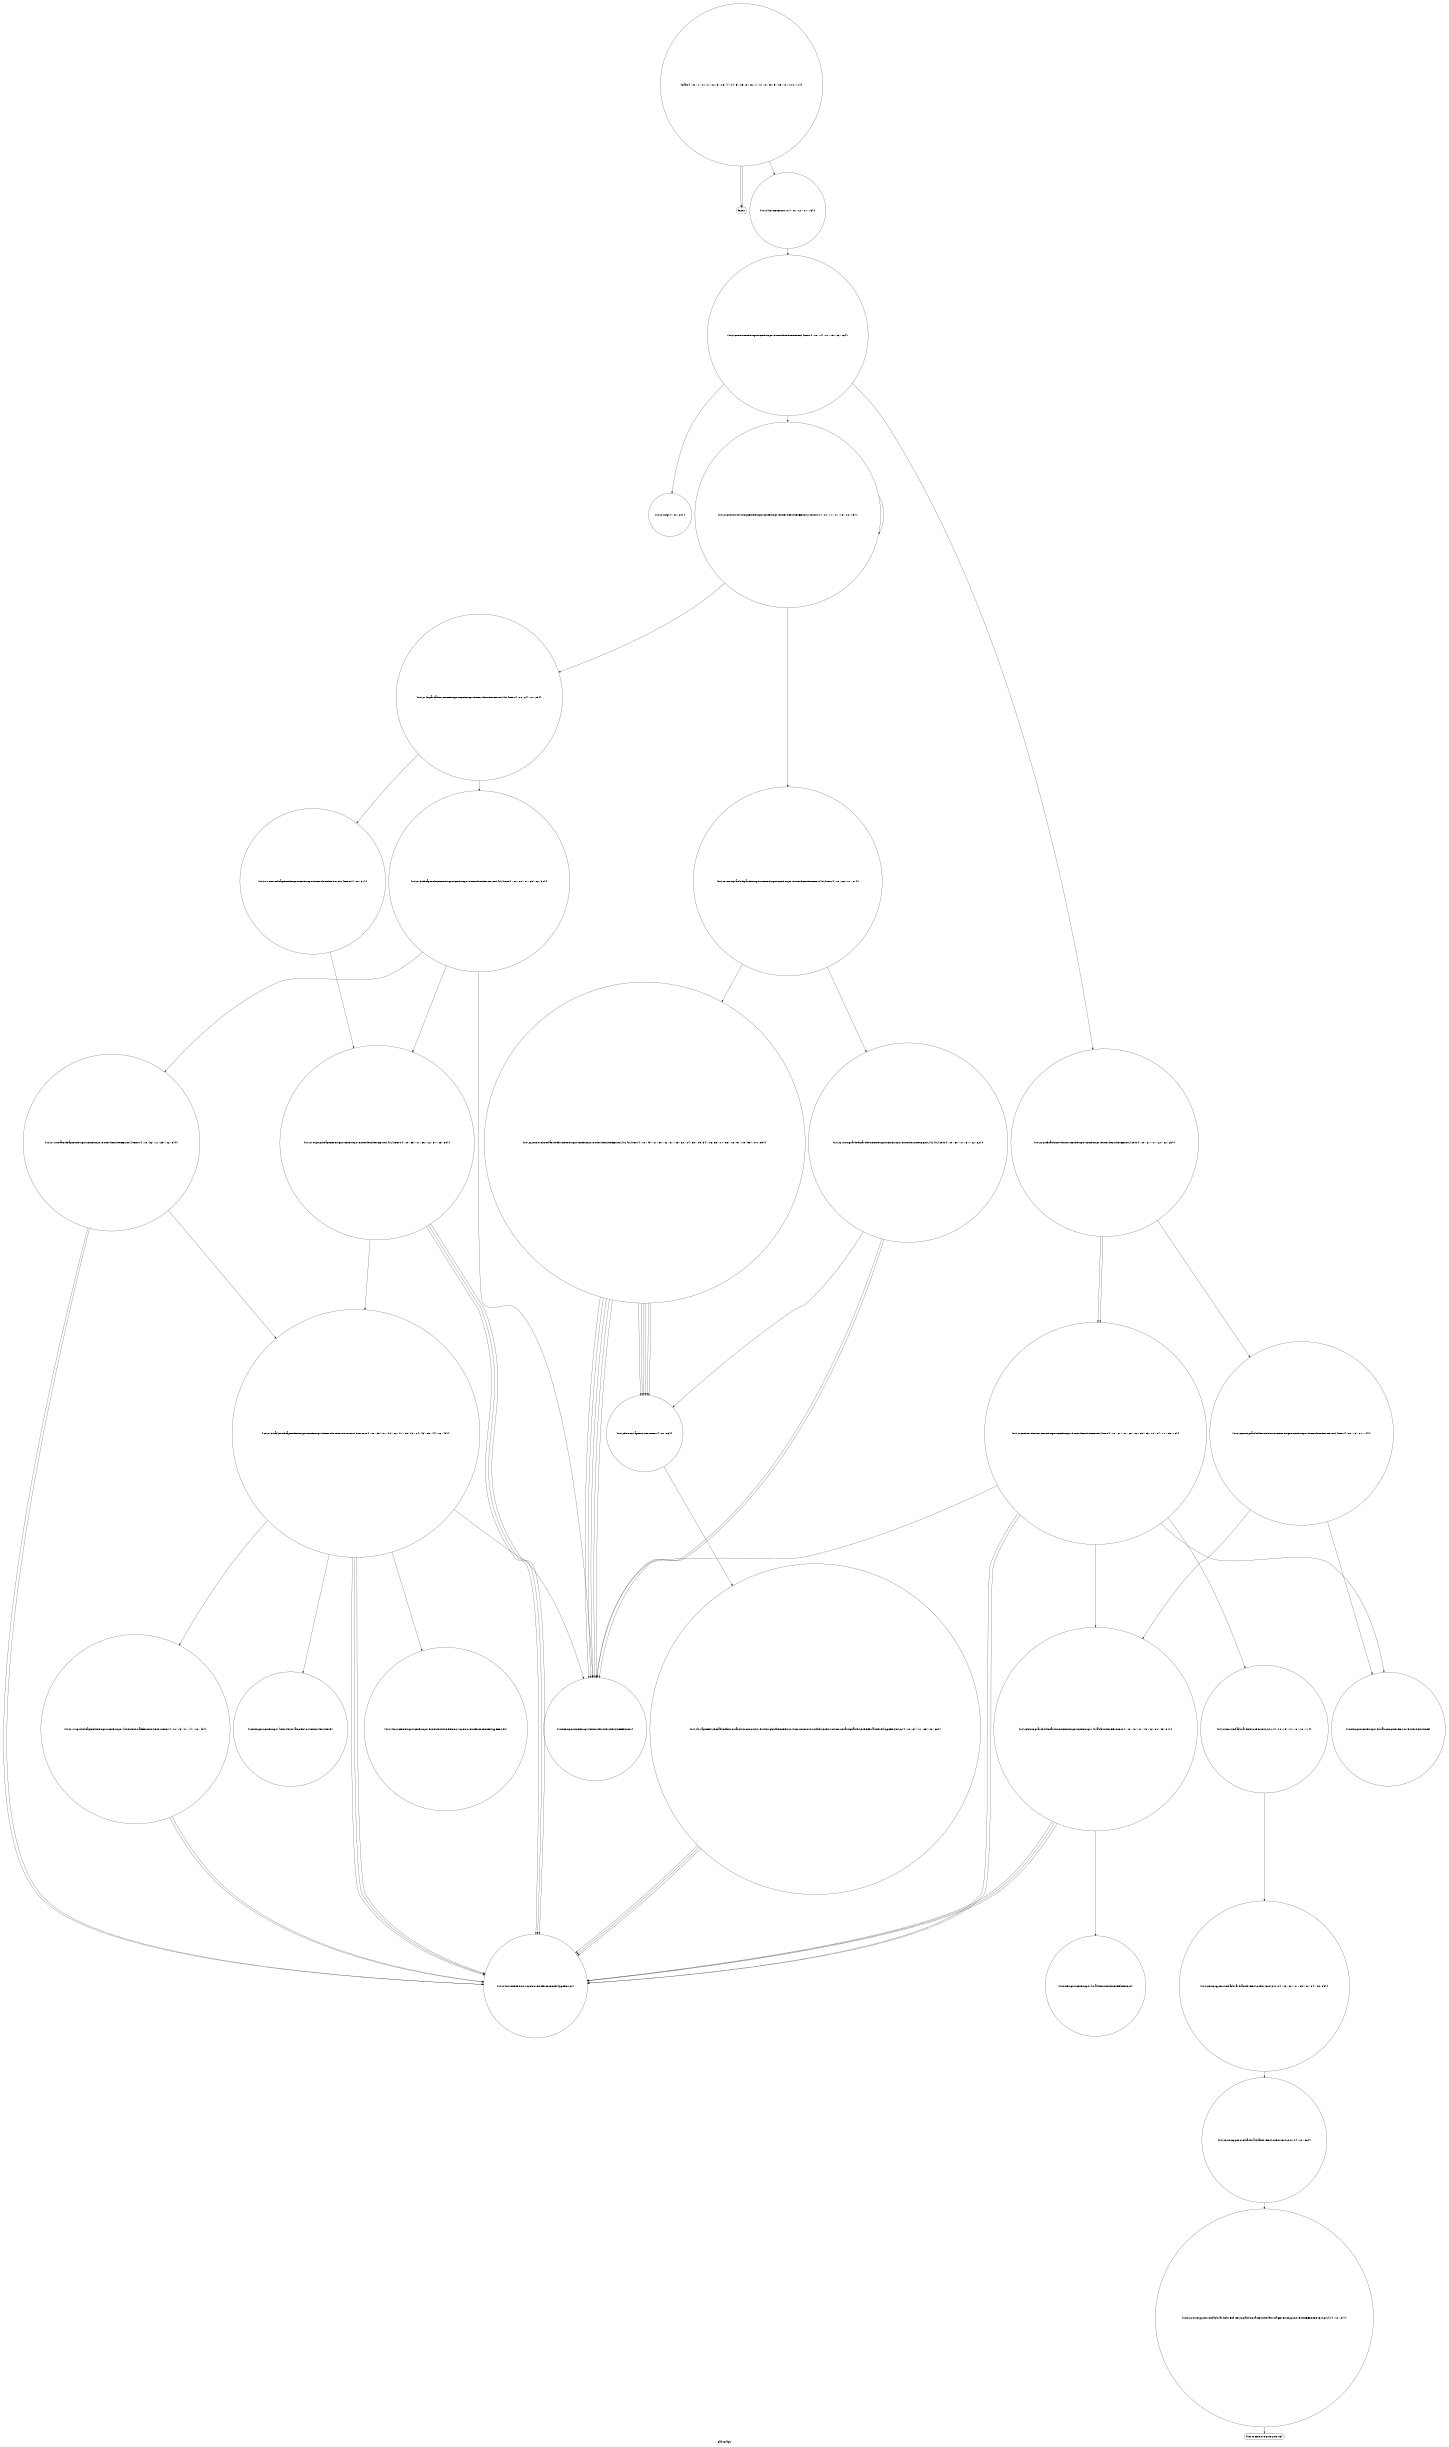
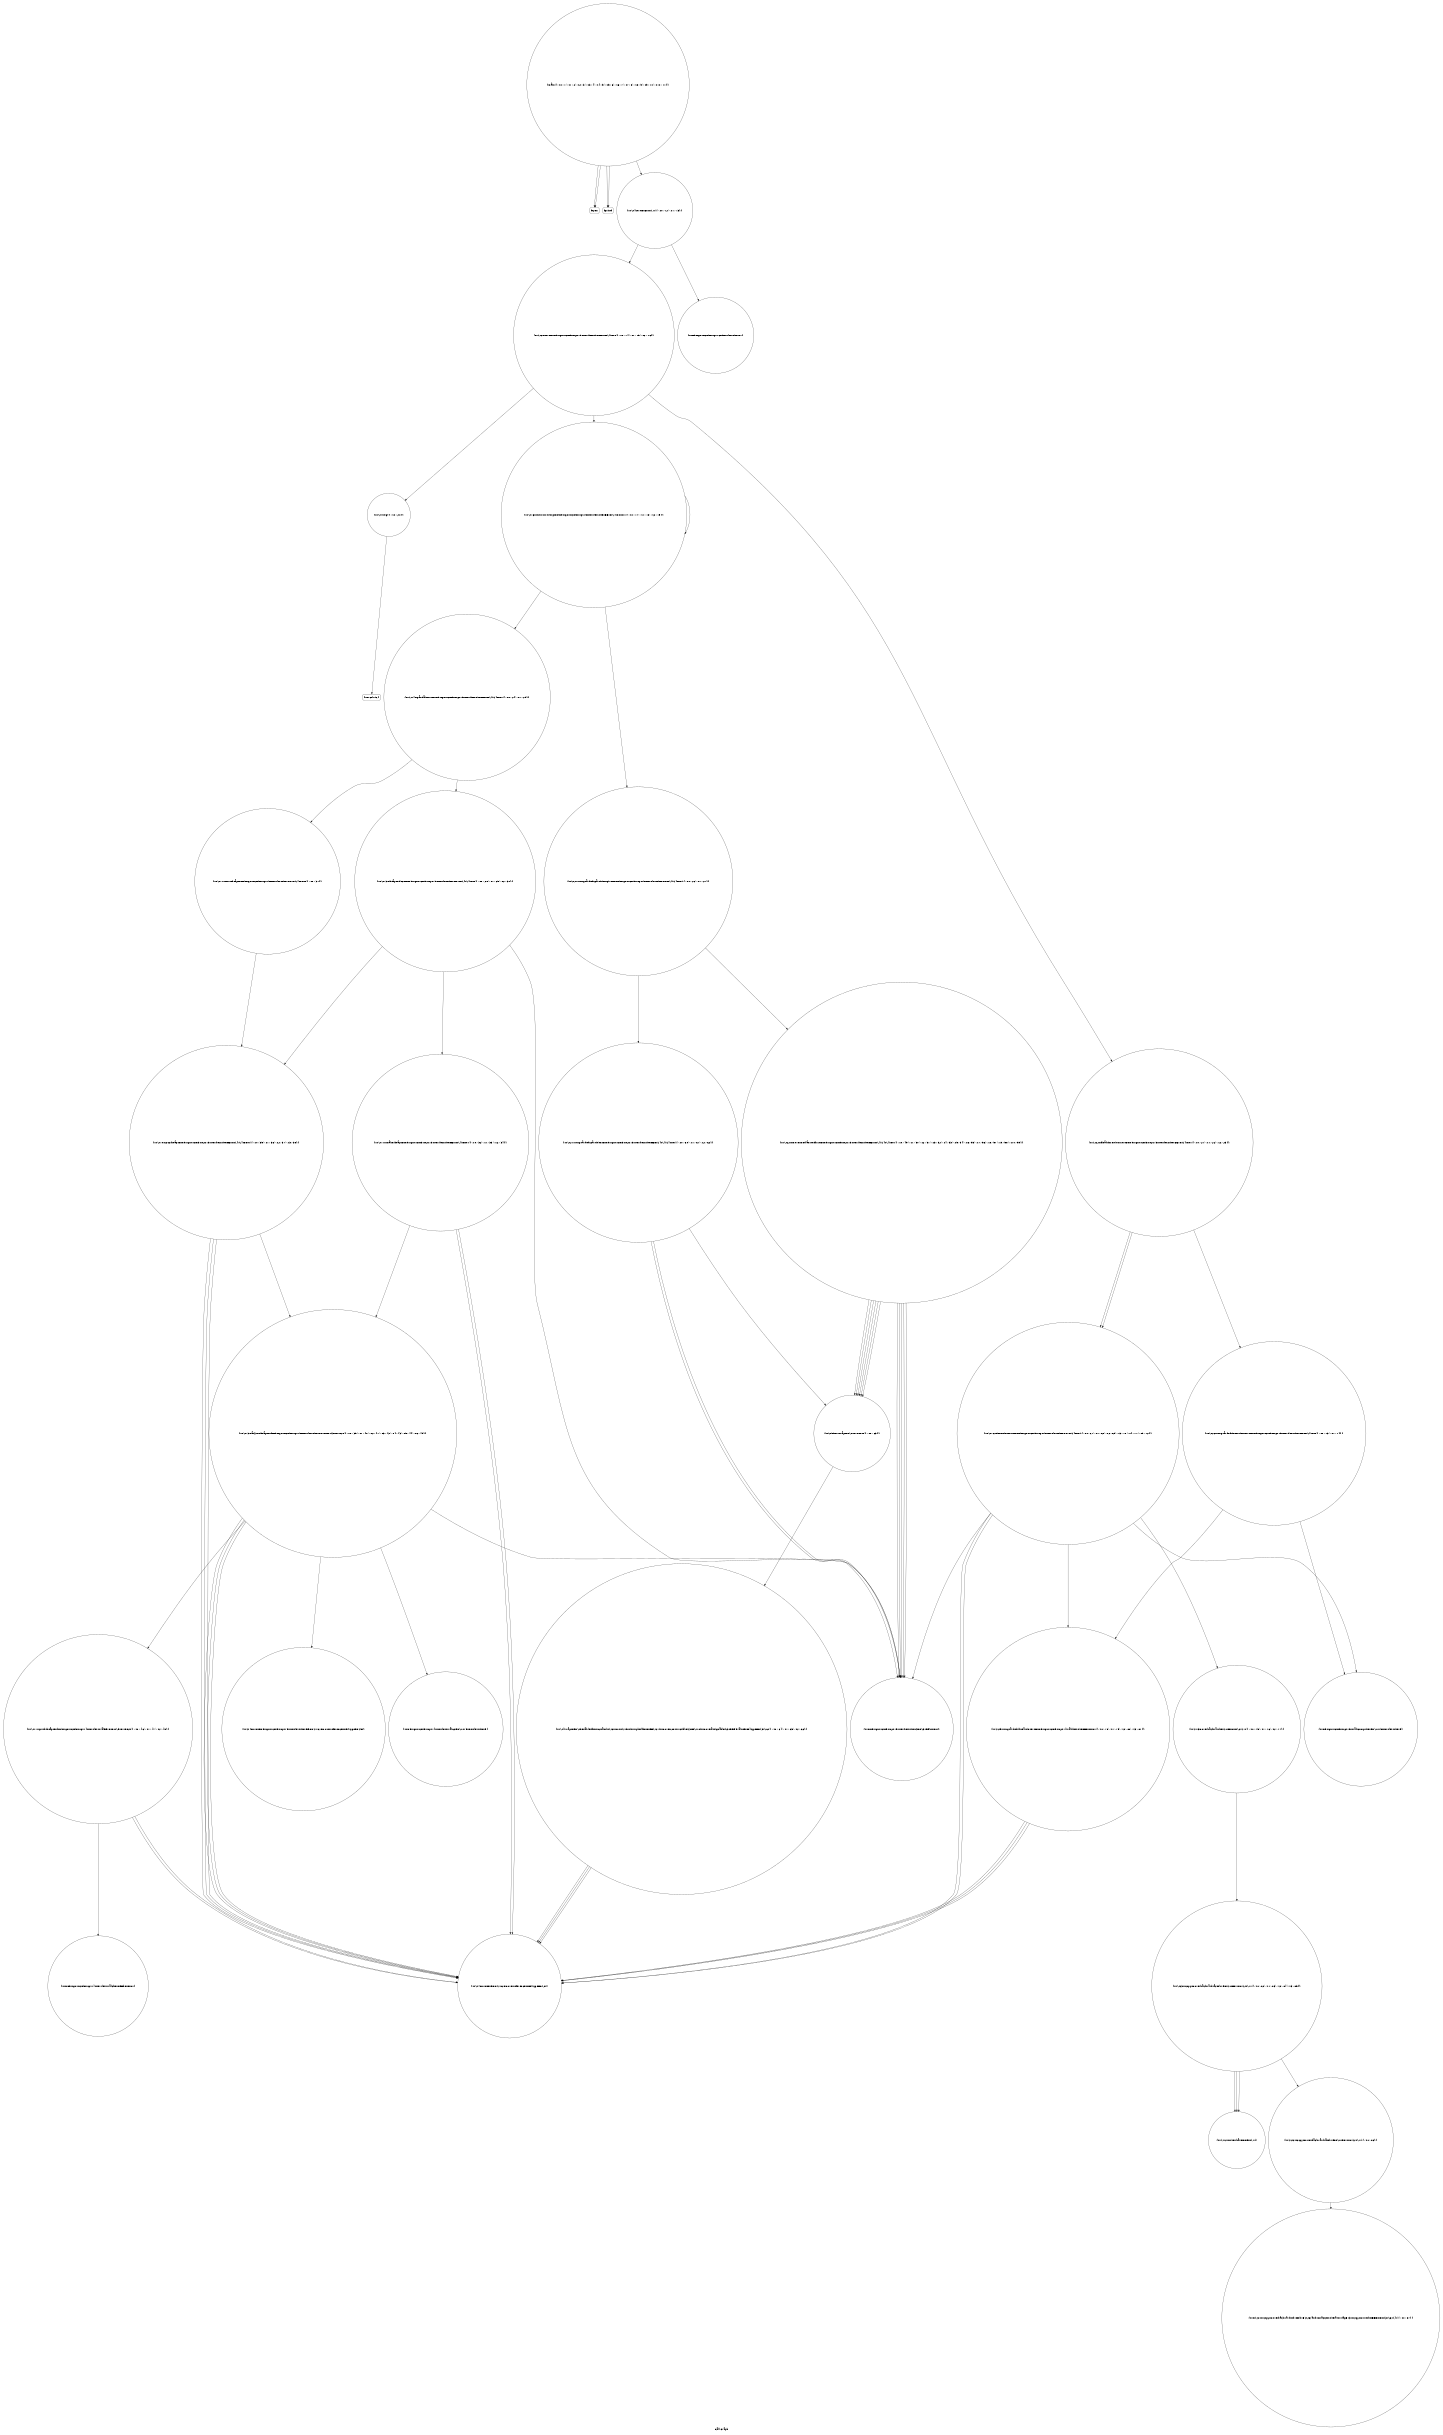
node "fprintf": added
node "{_ZN9__gnu_cxx5__ops16__iter_less_iterEv}": added
node "llvm.ctlz.i64": added
node "{_ZNK9__gnu_cxx5__ops14_Iter_less_valclIPxxEEbT_RT0_}": added
node "{_ZNK9__gnu_cxx5__ops14_Val_less_iterclIxPxEEbRT_T0_}": removed
node "{_ZSt12__niter_baseIPxET_S1_}": added
node "llvm.memmove.p0i8.p0i8.i64": removed
